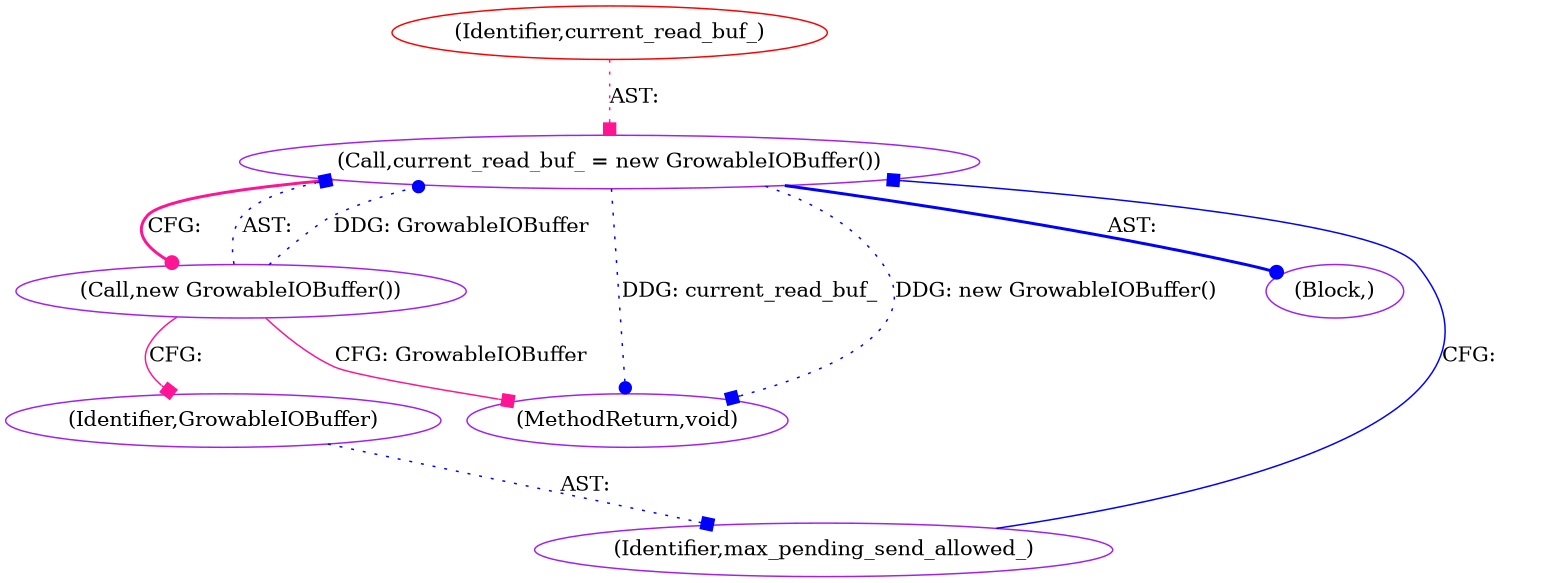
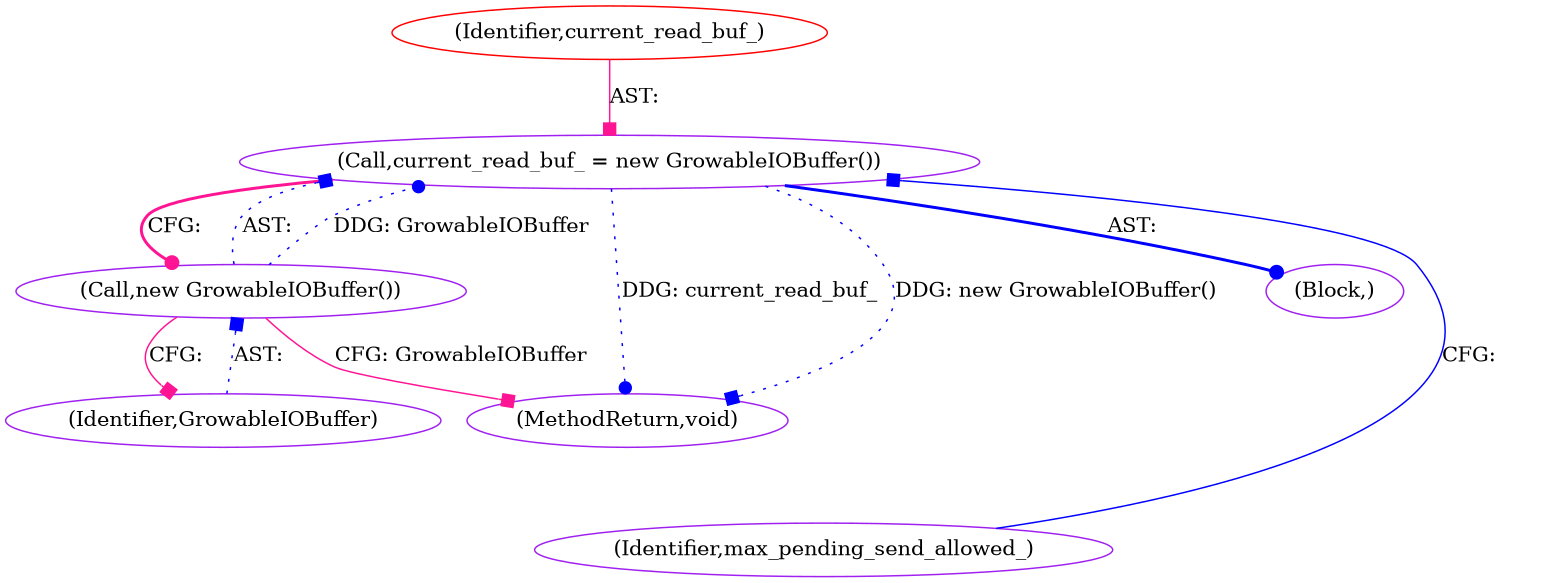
edge "(Identifier,current_read_buf_)" -> "(Call,current_read_buf_ = new GrowableIOBuffer())": style dotted -> solid
edge "(Identifier,GrowableIOBuffer)" -> "(Identifier,max_pending_send_allowed_)": now "(Identifier,GrowableIOBuffer)" -> "(Call,new GrowableIOBuffer())"
